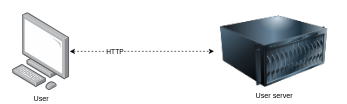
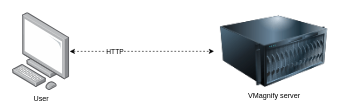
node "User server": label "User server" -> "VMagnify server"
